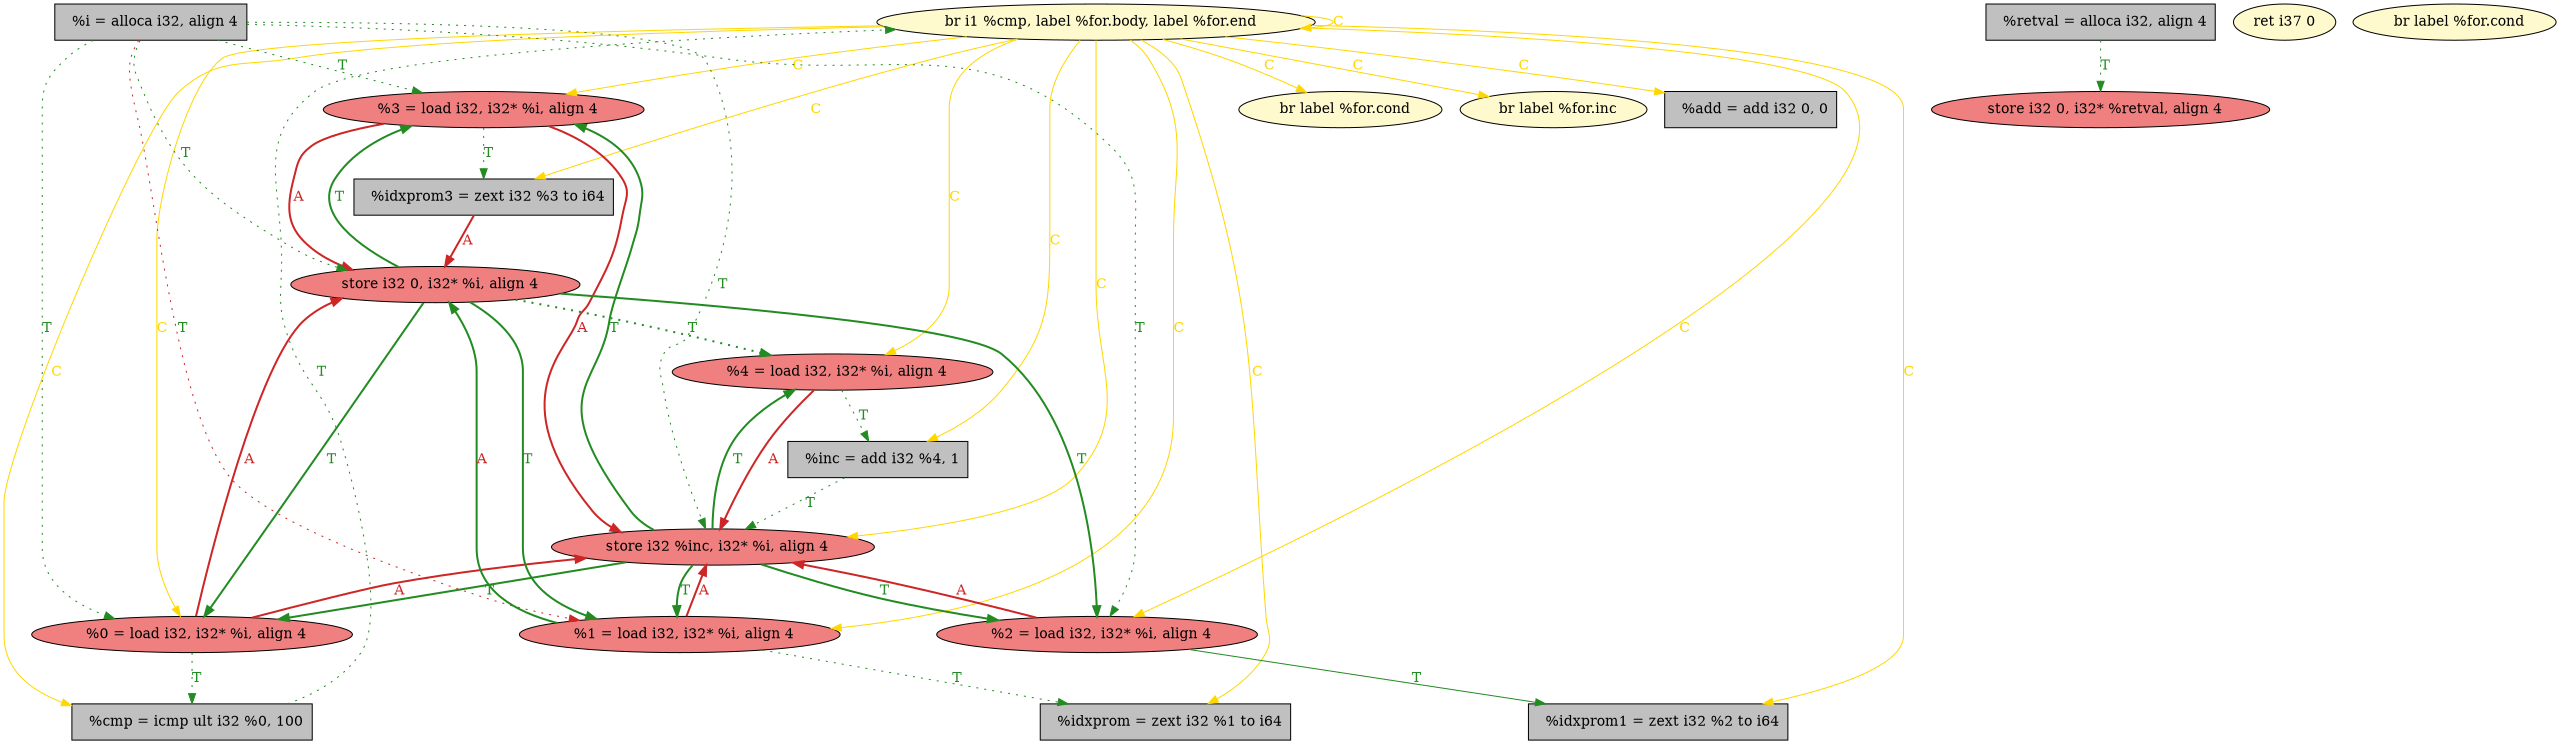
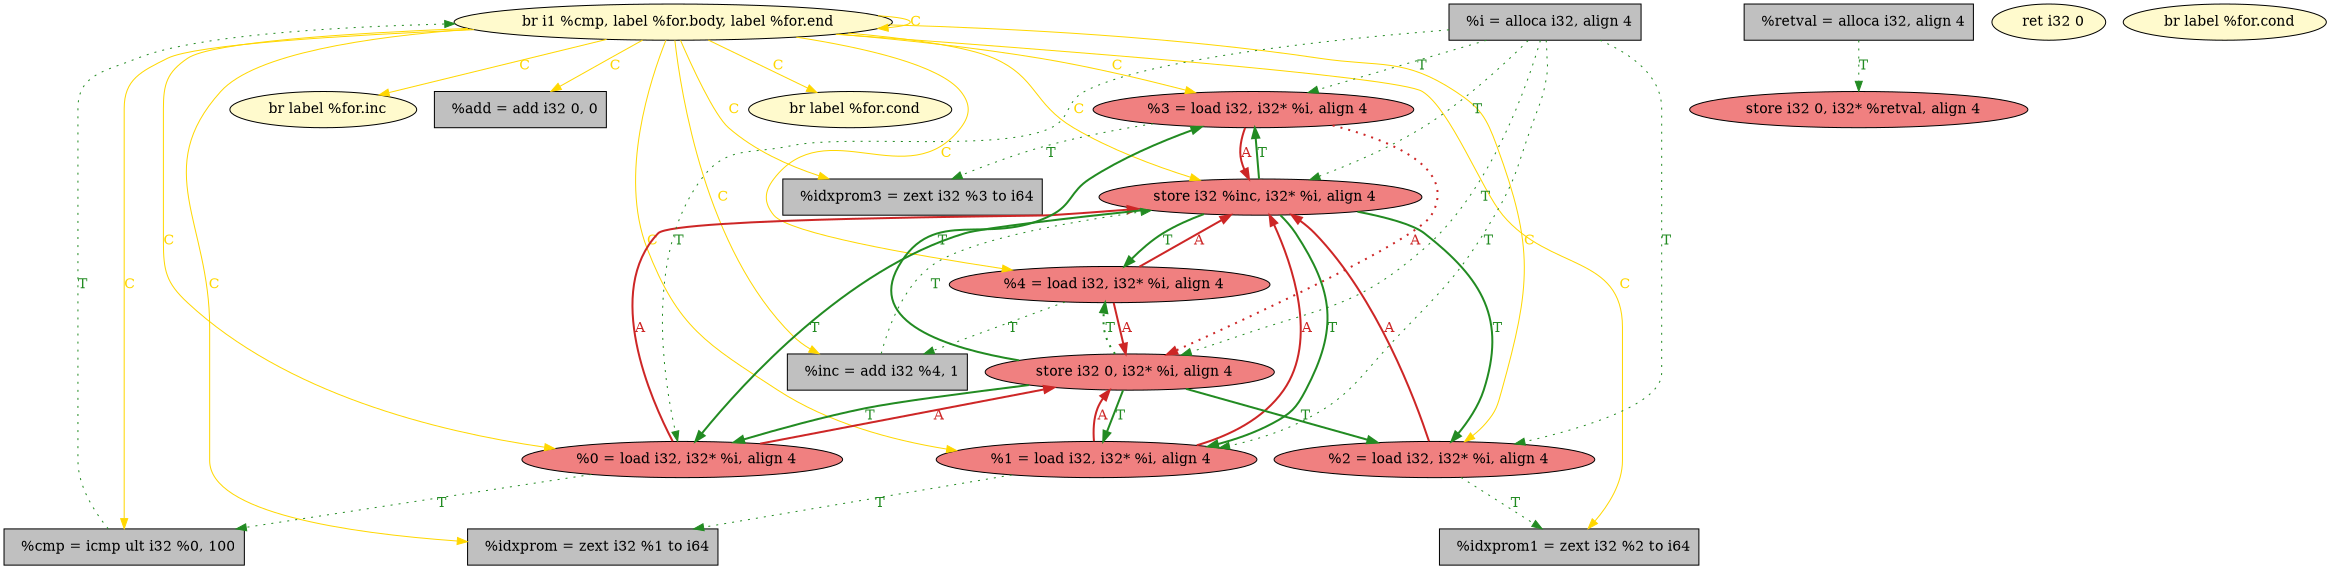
node "ret i37 0": label "ret i37 0" -> "ret i32 0"
edge "%3 = load i32, i32* %i, align 4" -> "store i32 0, i32* %i, align 4": style solid -> dotted
edge "%idxprom3 = zext i32 %3 to i64" -> "store i32 0, i32* %i, align 4": now "%4 = load i32, i32* %i, align 4" -> "store i32 0, i32* %i, align 4"
edge "%i = alloca i32, align 4" -> "%1 = load i32, i32* %i, align 4": color firebrick3 -> forestgreen
edge "%1 = load i32, i32* %i, align 4" -> "store i32 0, i32* %i, align 4": color forestgreen -> firebrick3
edge "%2 = load i32, i32* %i, align 4" -> "%idxprom1 = zext i32 %2 to i64": style solid -> dotted
